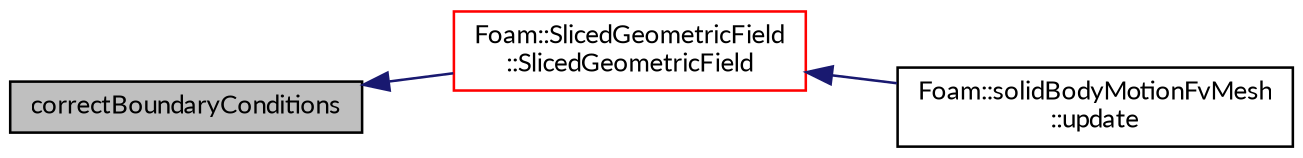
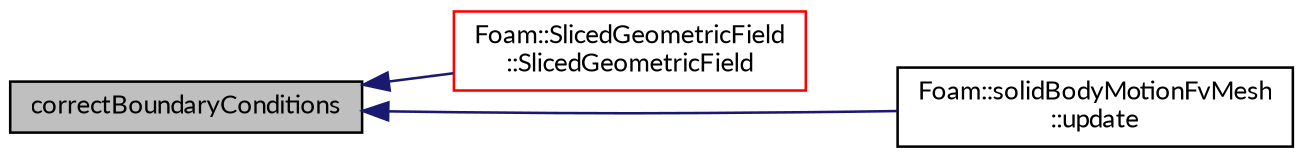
edge "Foam::solidBodyMotionFvMesh ::update" -> "Foam::SlicedGeometricField ::SlicedGeometricField": now "Foam::solidBodyMotionFvMesh ::update" -> "correctBoundaryConditions"
